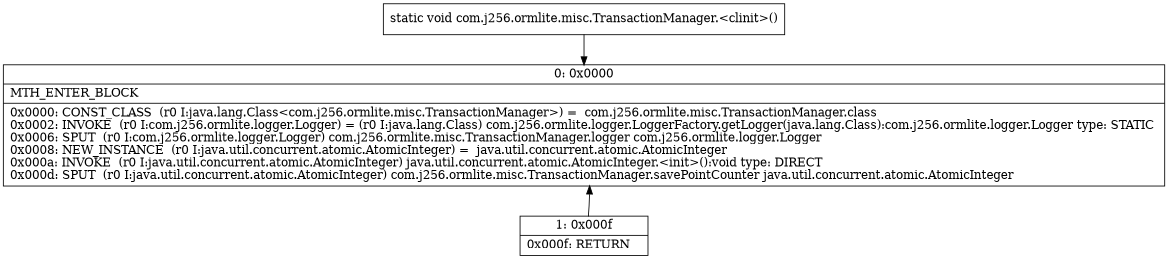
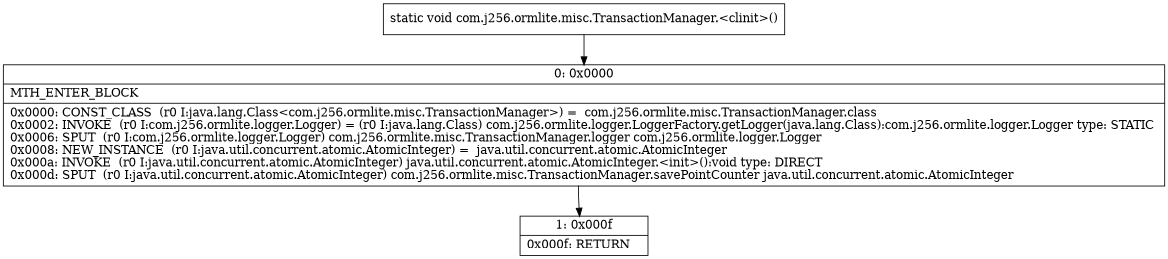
edge "1: 0x000f" -> "0: 0x0000": reversed
